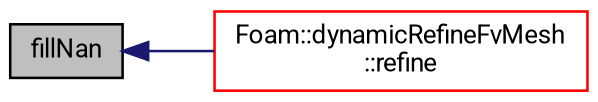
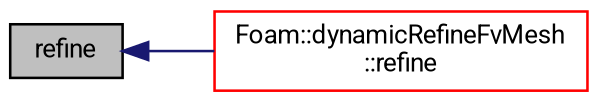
node "fillNan": label "fillNan" -> "refine"
